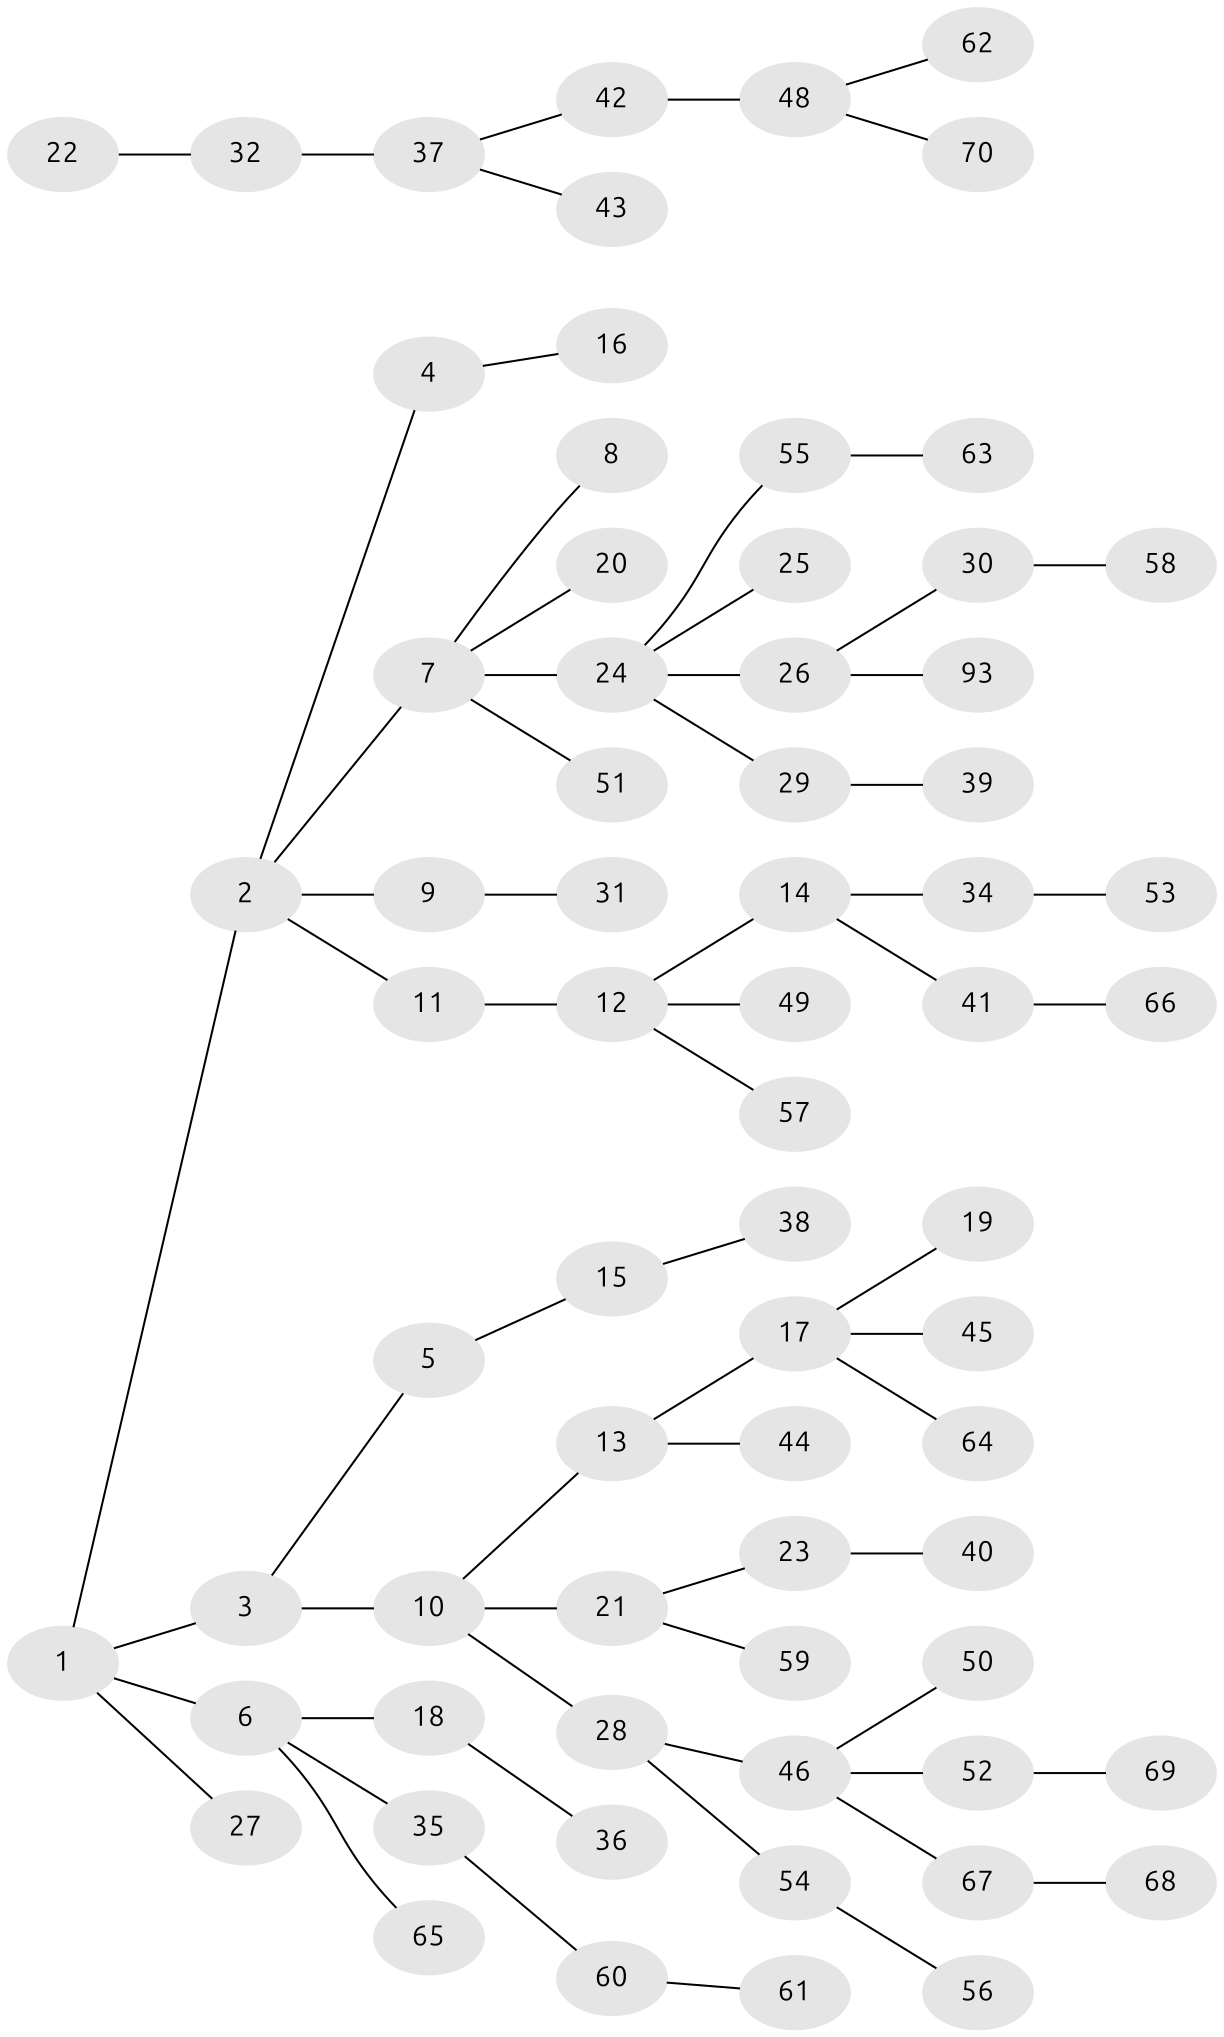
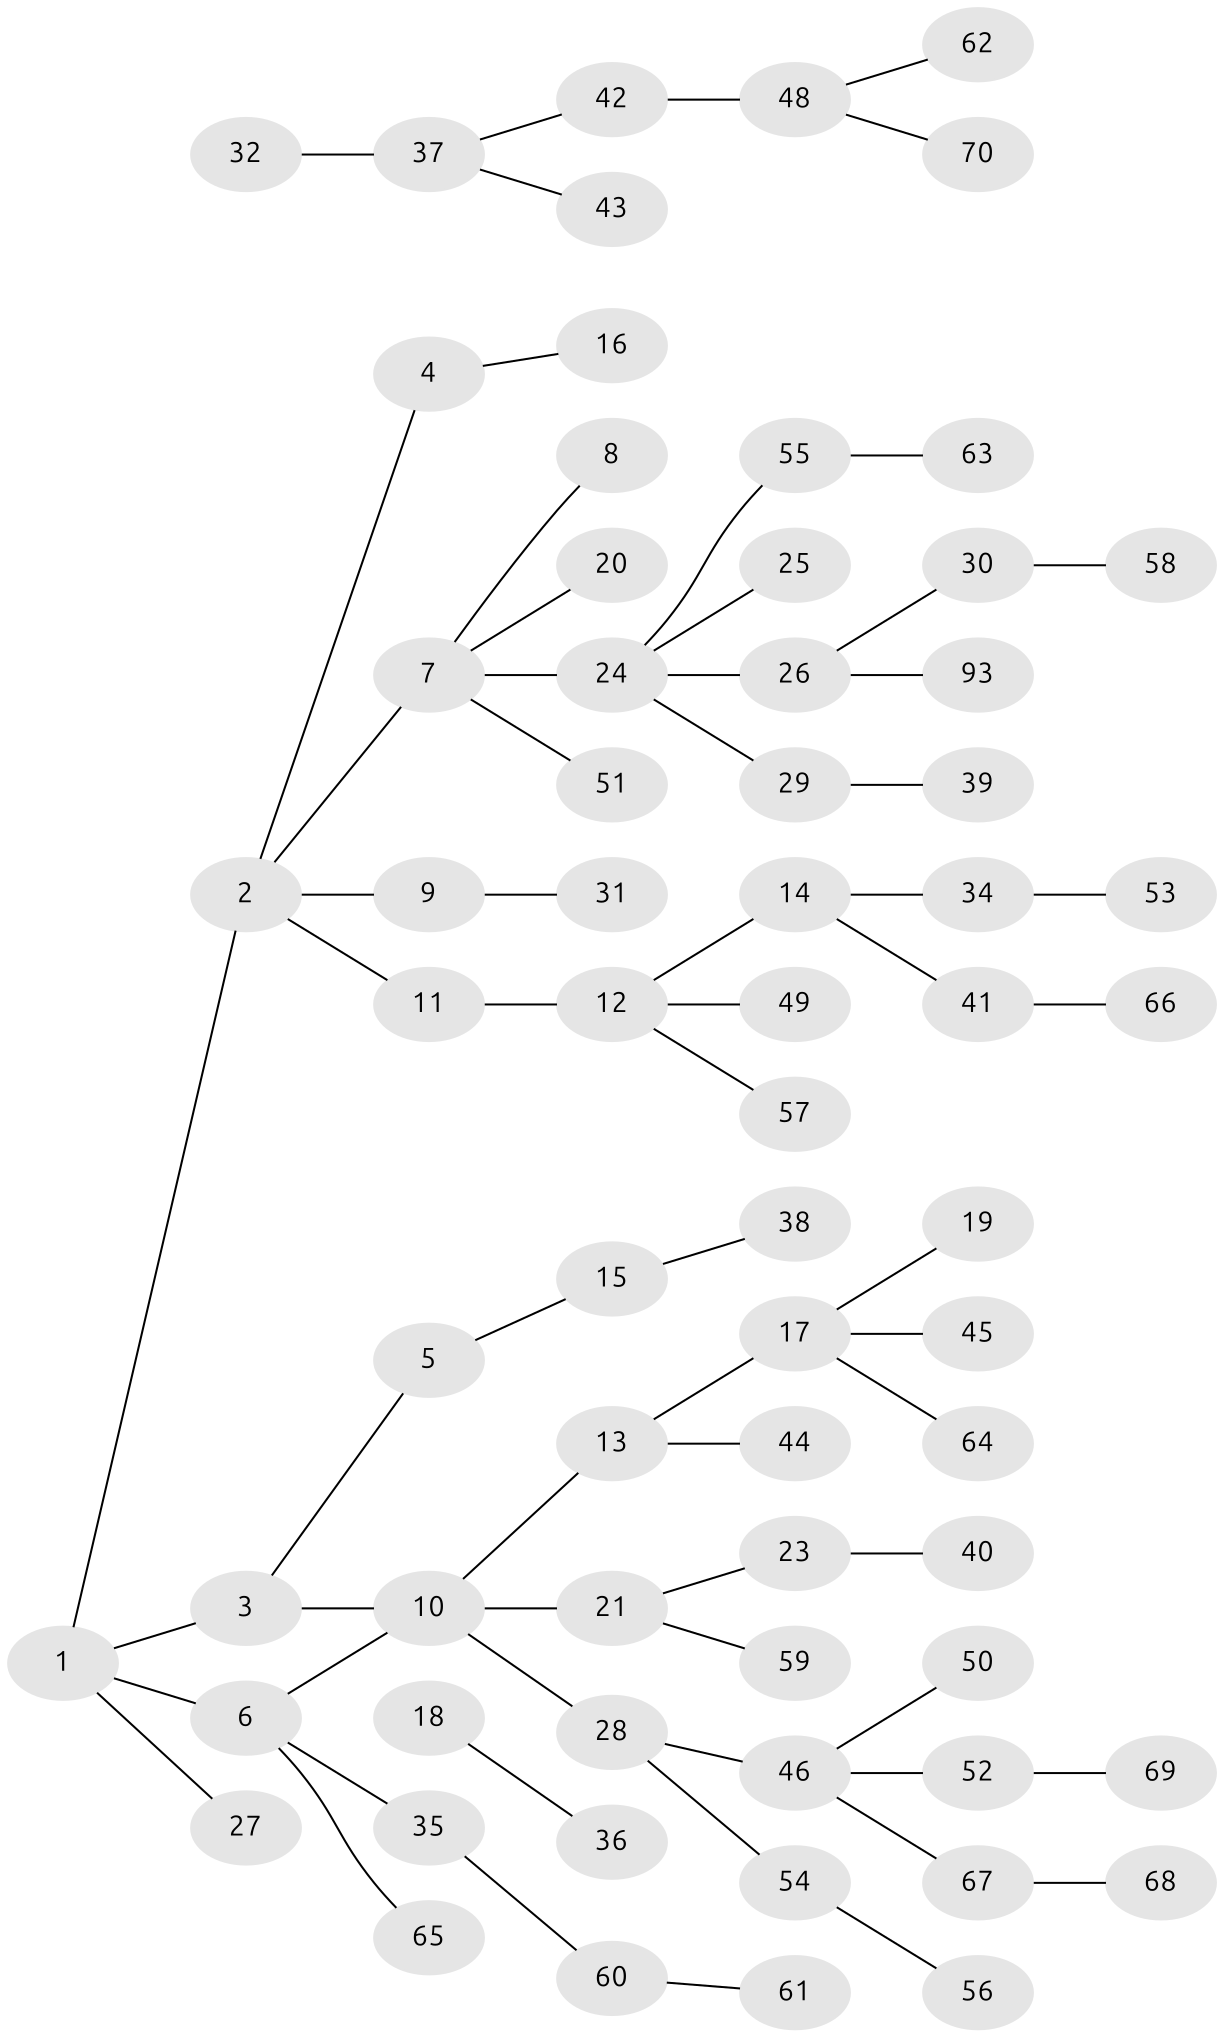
node "22": removed
edge "6" -- "18": now "6" -- "10"
